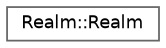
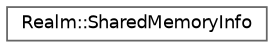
node "Realm::Realm": label "Realm::Realm" -> "Realm::SharedMemoryInfo"
